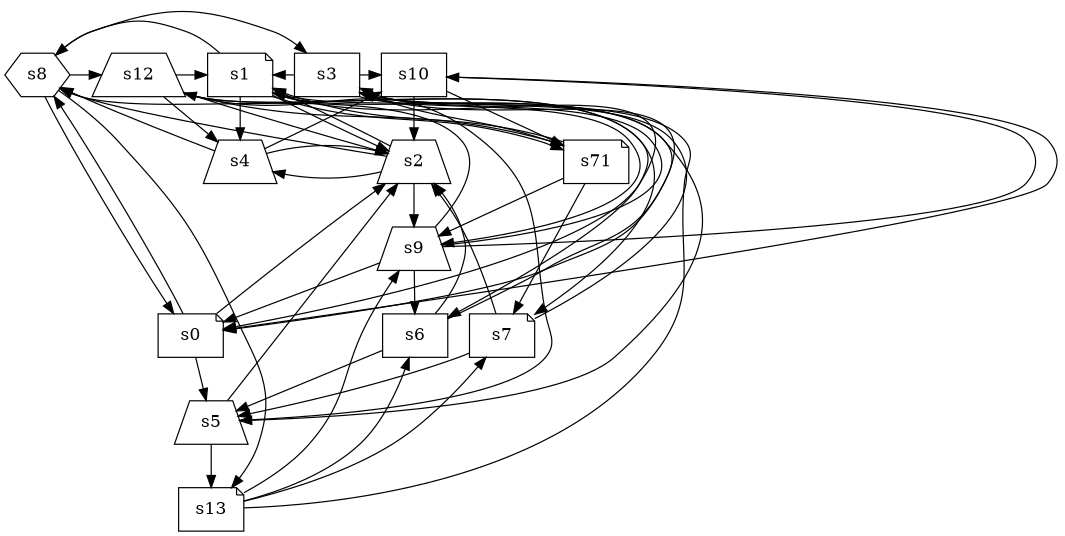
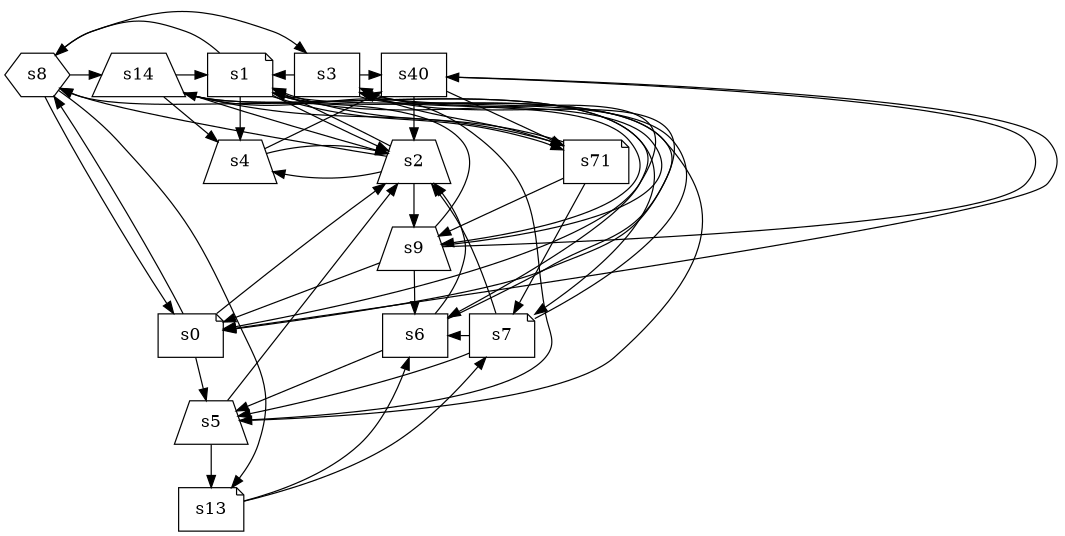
node "s12": label "s12" -> "s14"
node "s10": label "s10" -> "s40"
edge "s4" -> "s8": removed
edge "s13" -> "s3": removed
edge "s7" -> "s6": added
edge "s13" -> "s9": removed
